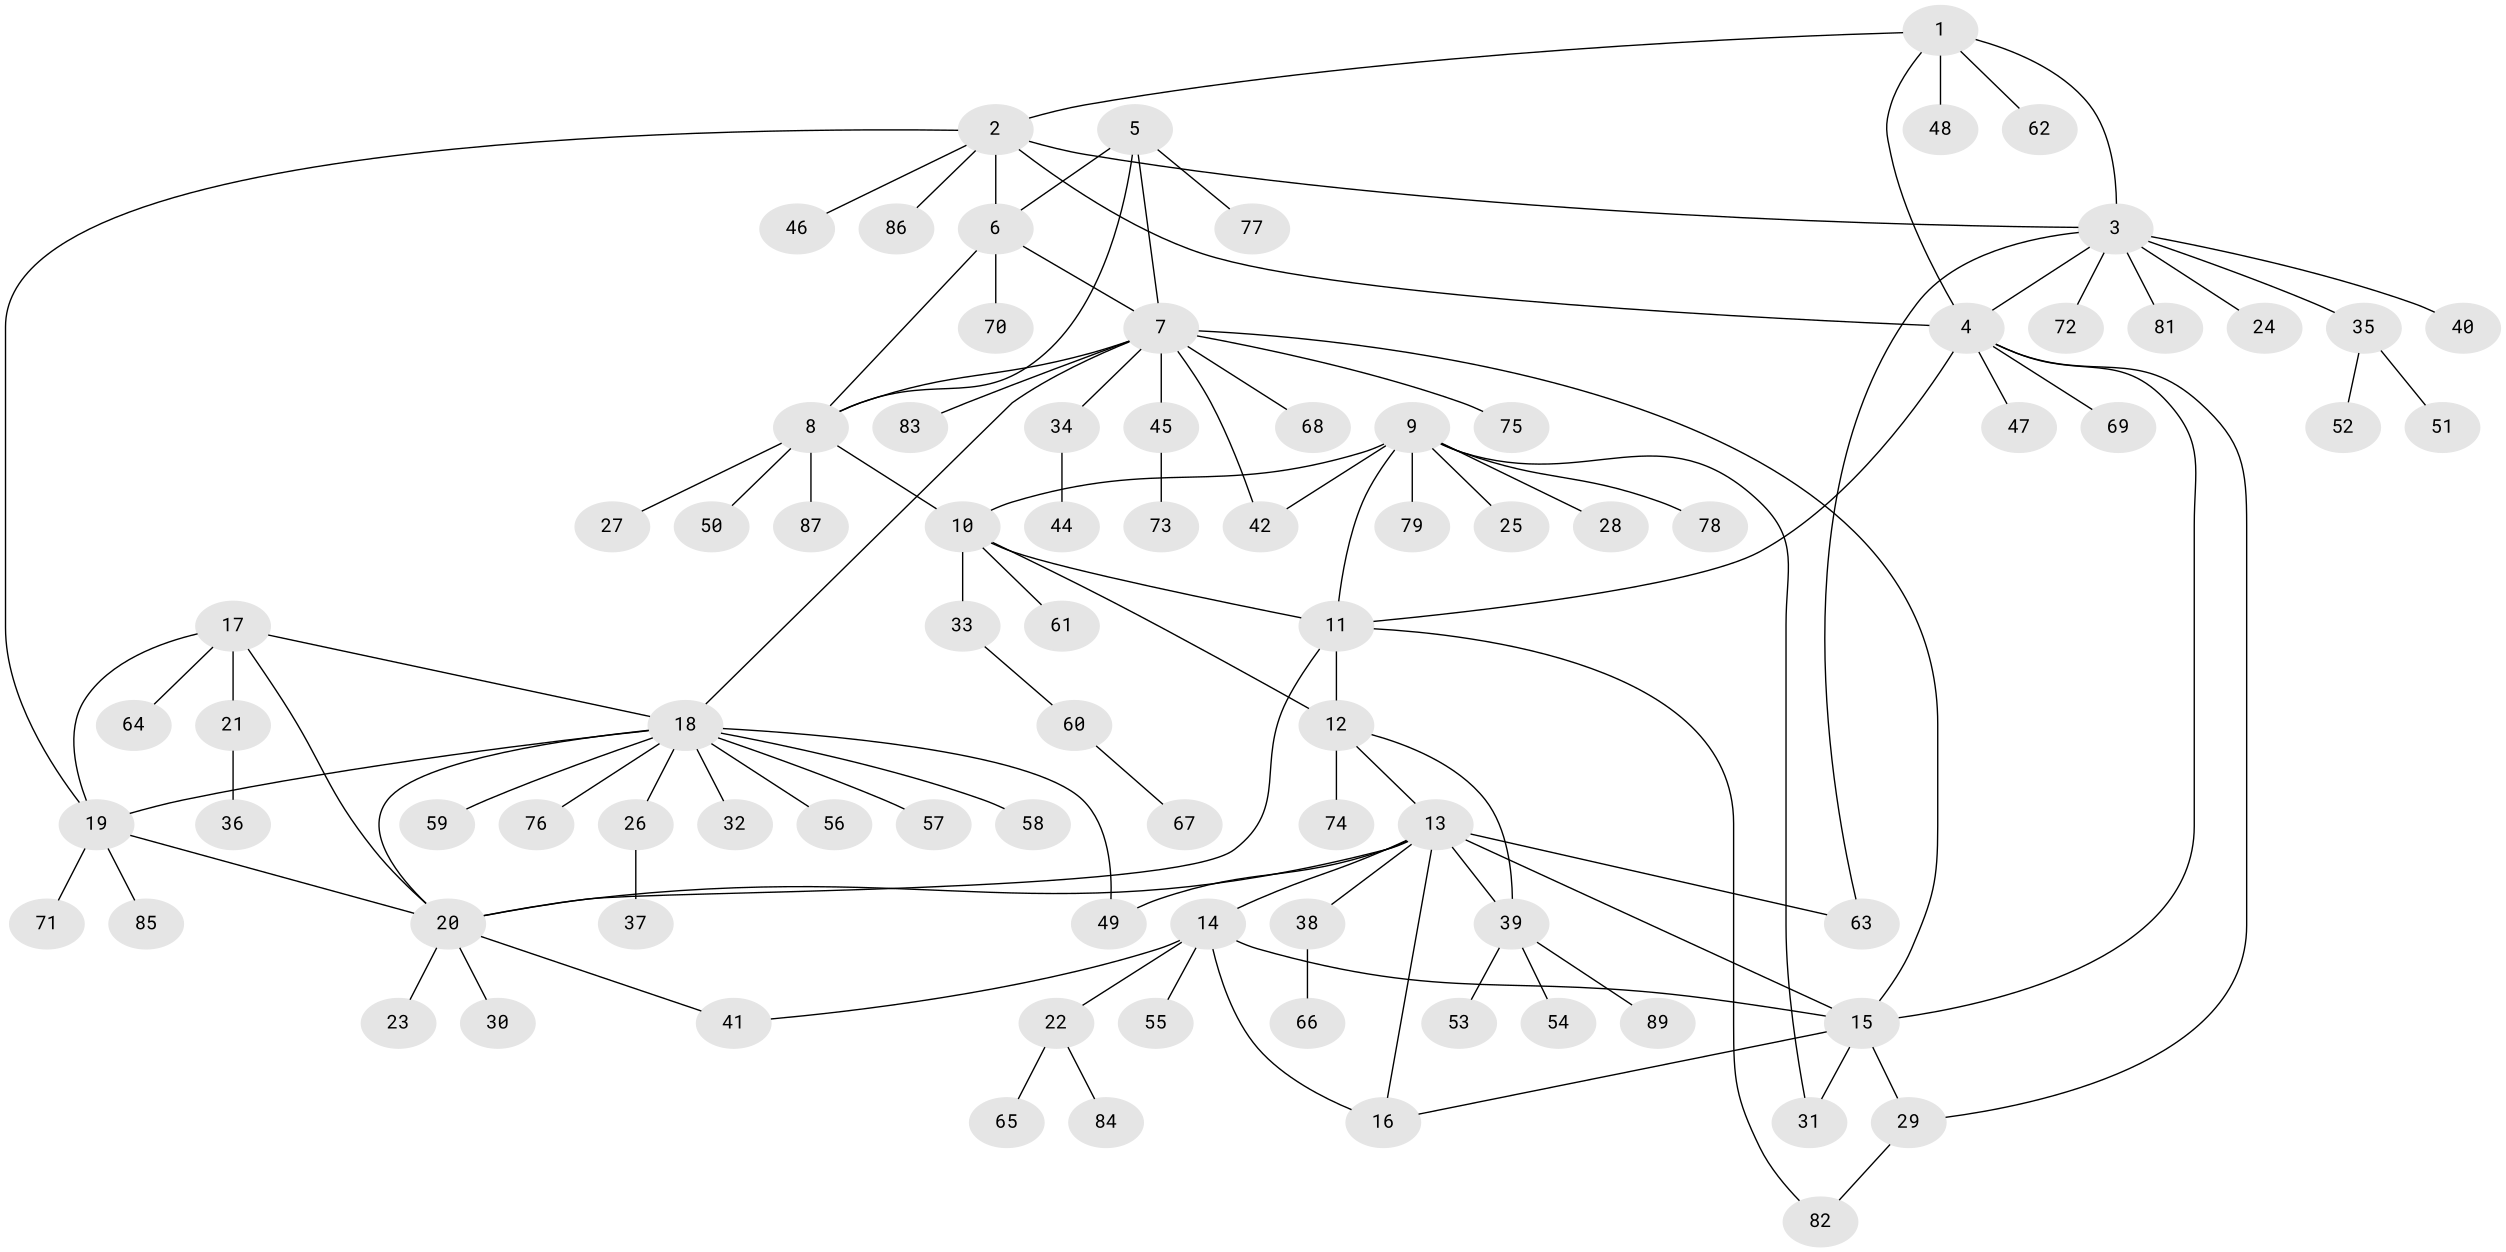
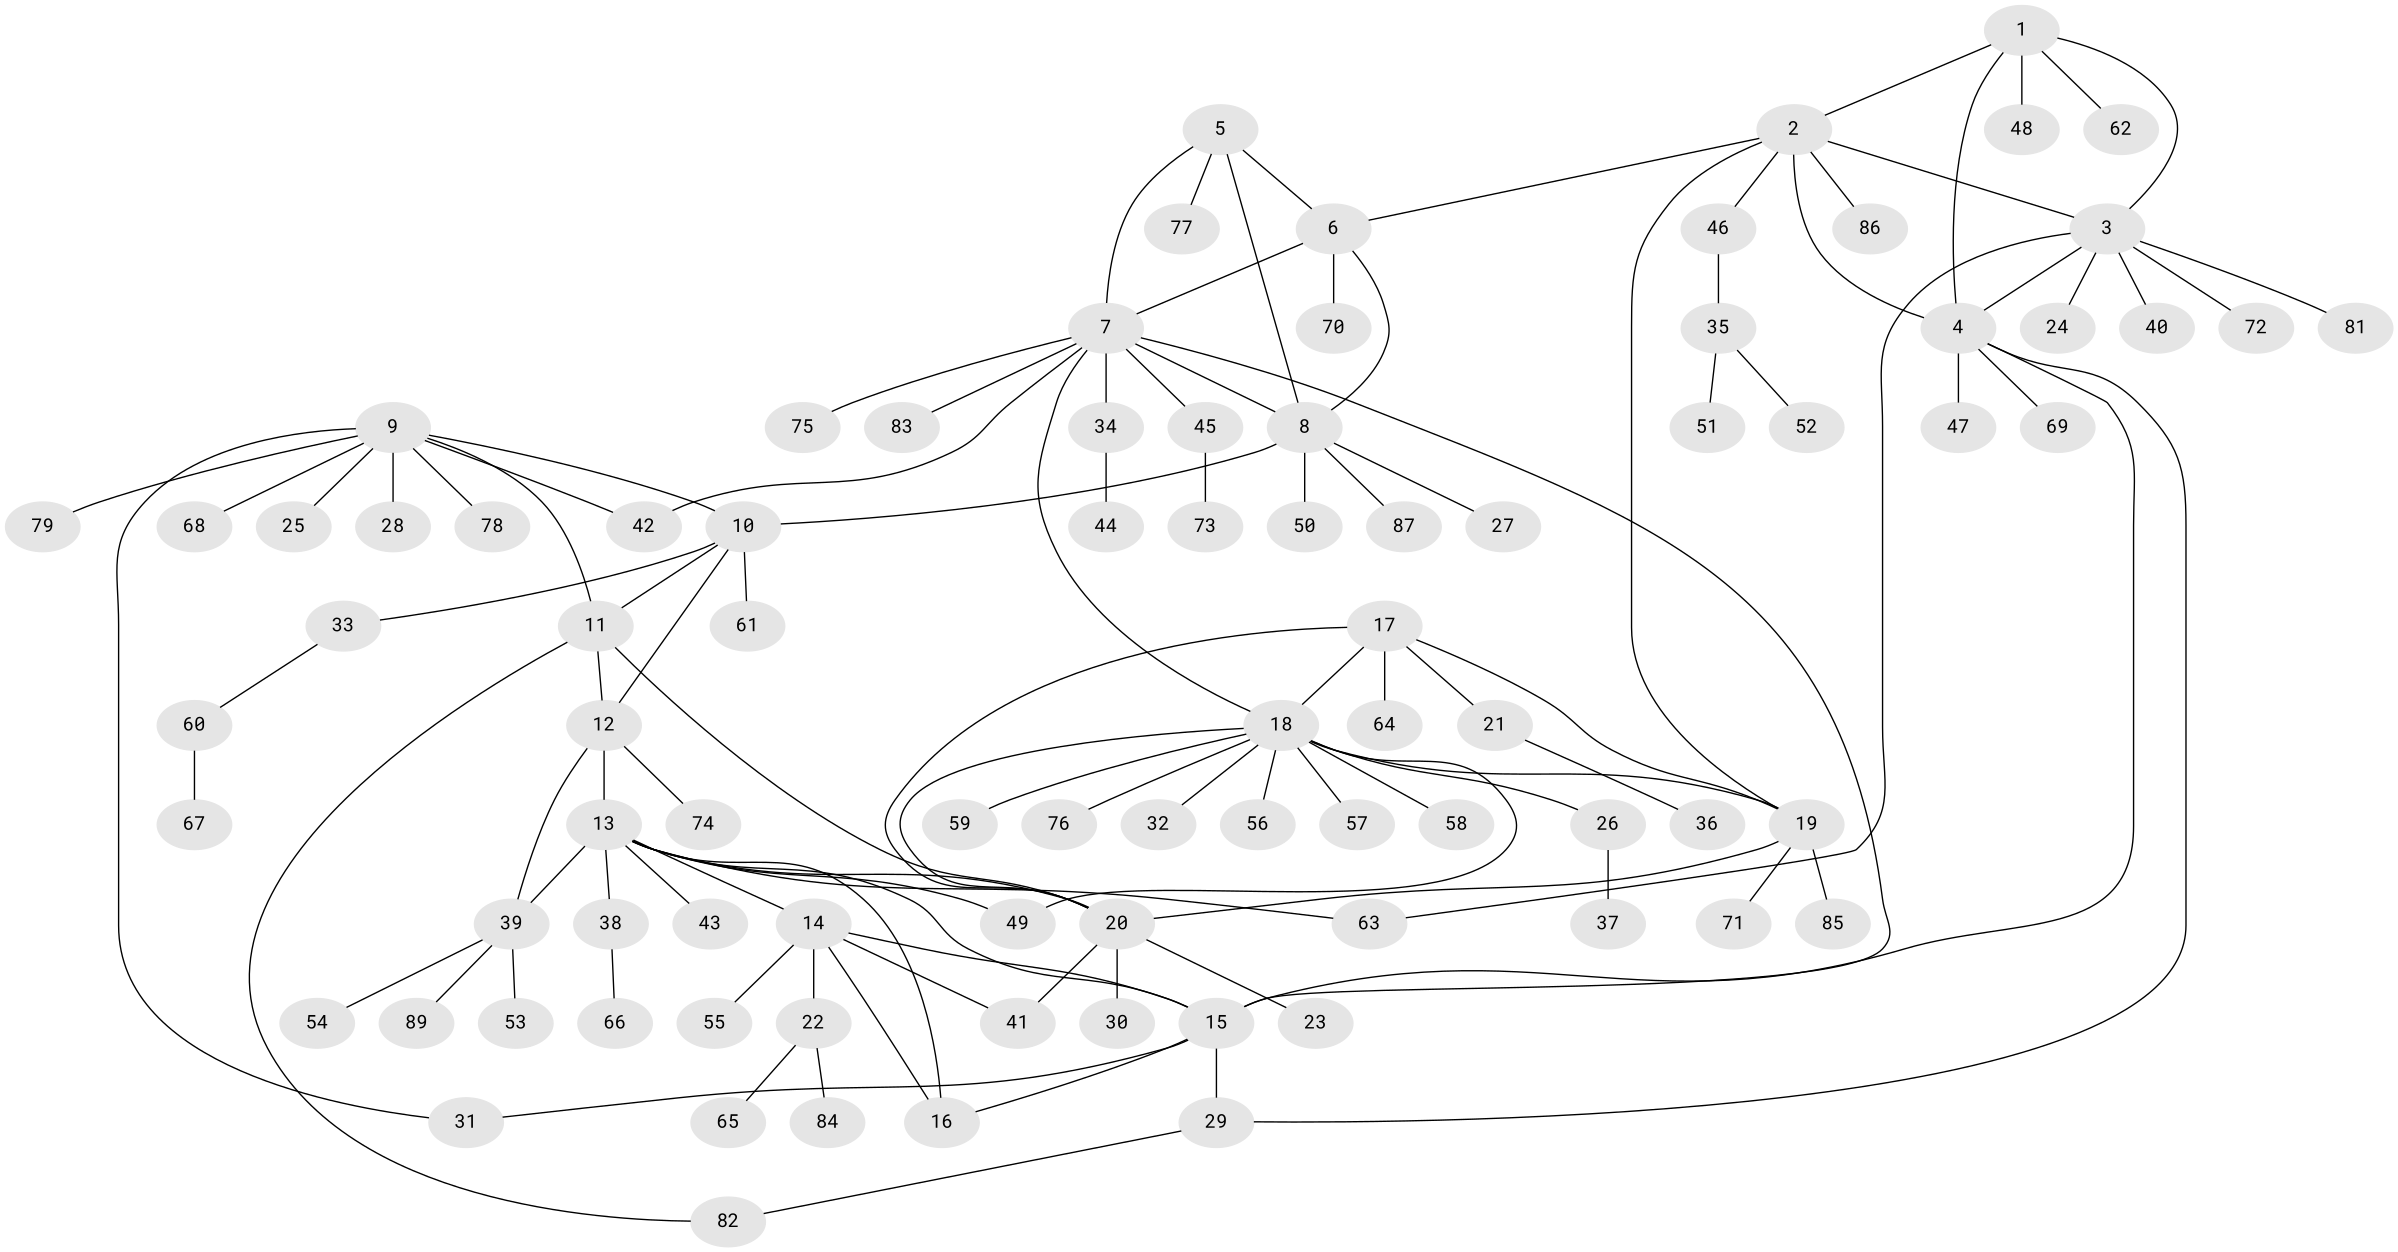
edge "3" -- "35": now "46" -- "35"
edge "7" -- "68": now "9" -- "68"
edge "4" -- "11": removed
node "43": added
